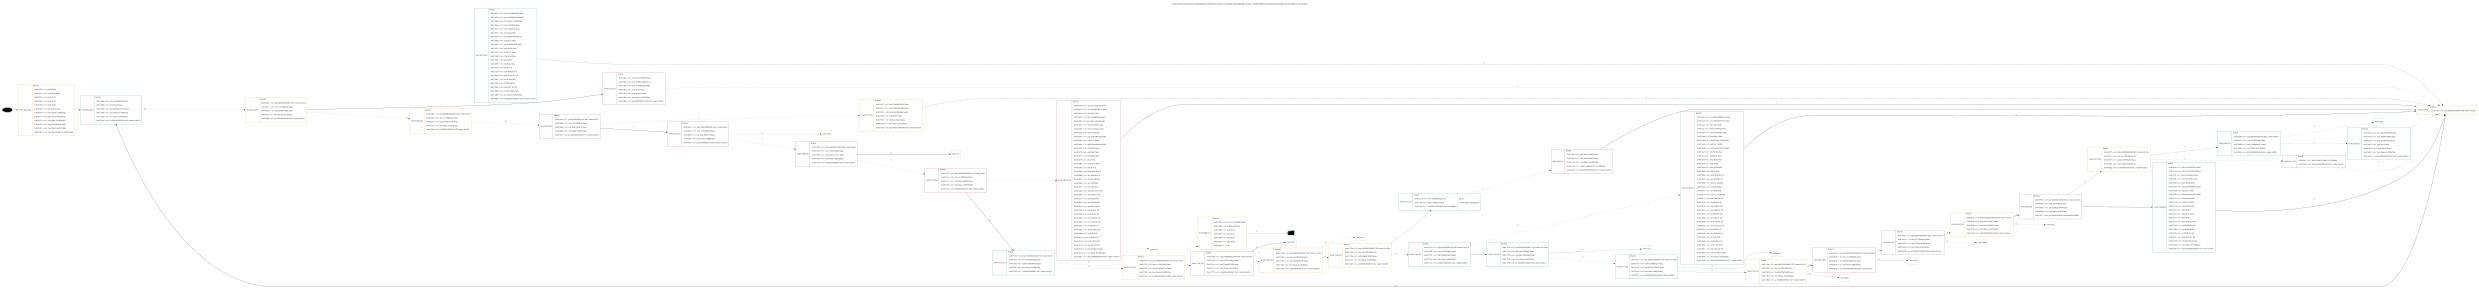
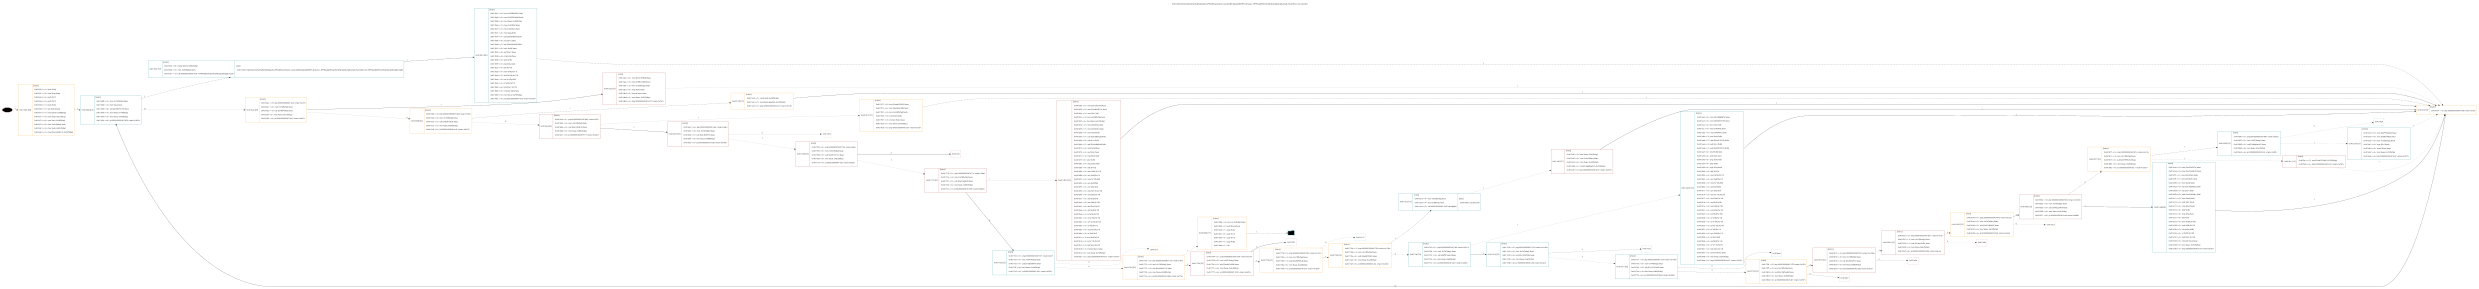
node "0x401b50 [17]": added
node "0x401cd5 [19]": added
